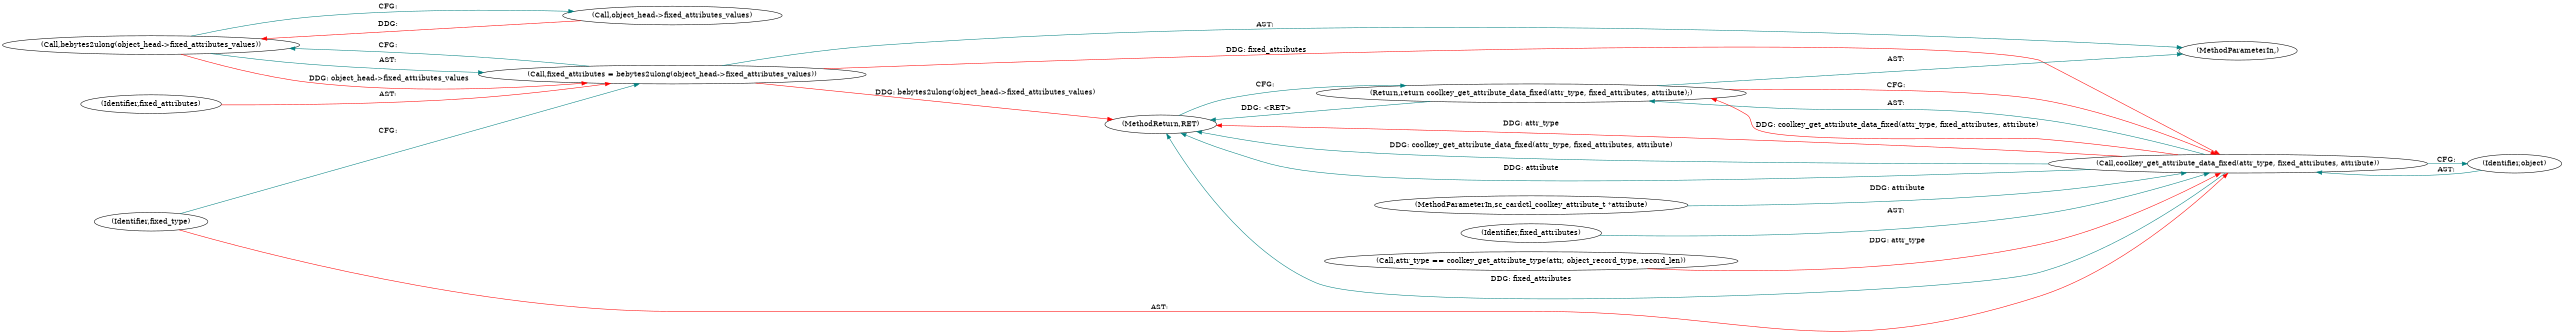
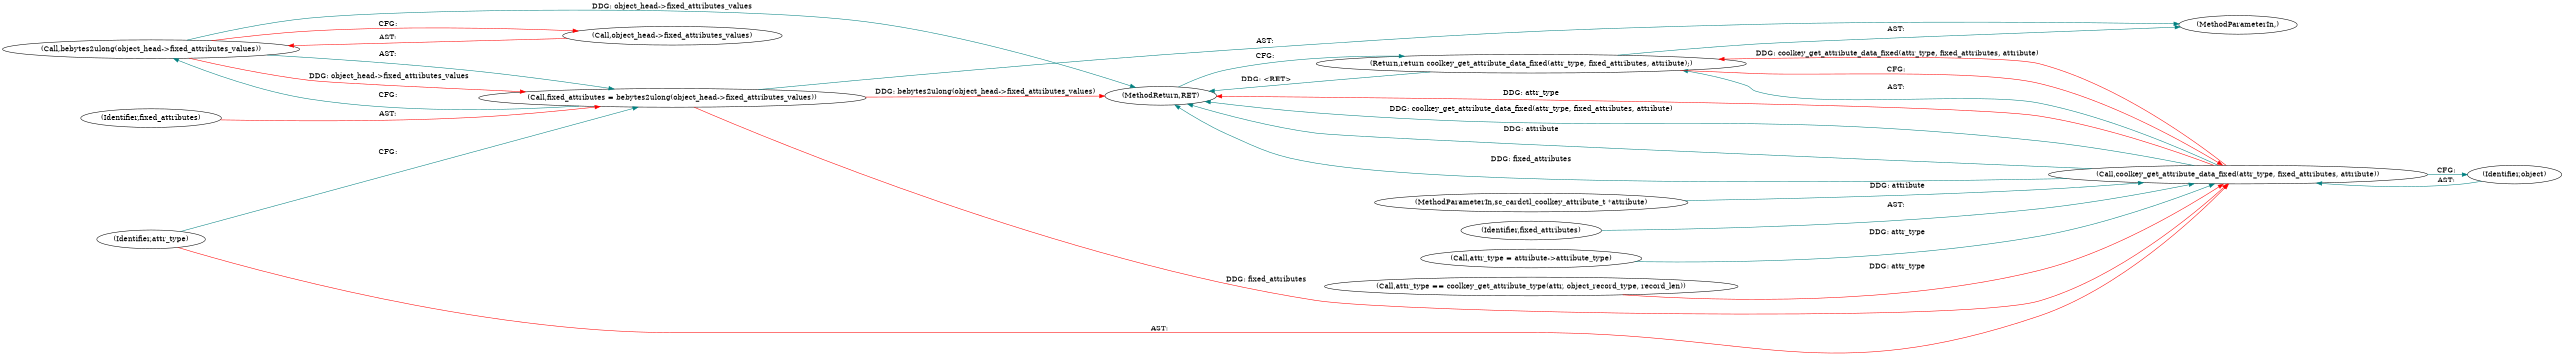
edge "(Call,bebytes2ulong(object_head->fixed_attributes_values))" -> "(MethodReturn,RET)": added, label "DDG: object_head->fixed_attributes_values"
edge "(Call,bebytes2ulong(object_head->fixed_attributes_values))" -> "(Call,object_head->fixed_attributes_values)": color teal -> red
edge "(Call,object_head->fixed_attributes_values)" -> "(Call,bebytes2ulong(object_head->fixed_attributes_values))": label "DDG: " -> "AST: "
node "(Identifier,fixed_type)": label "(Identifier,fixed_type)" -> "(Identifier,attr_type)"
node "(Call,attr_type = attribute->attribute_type)": added
